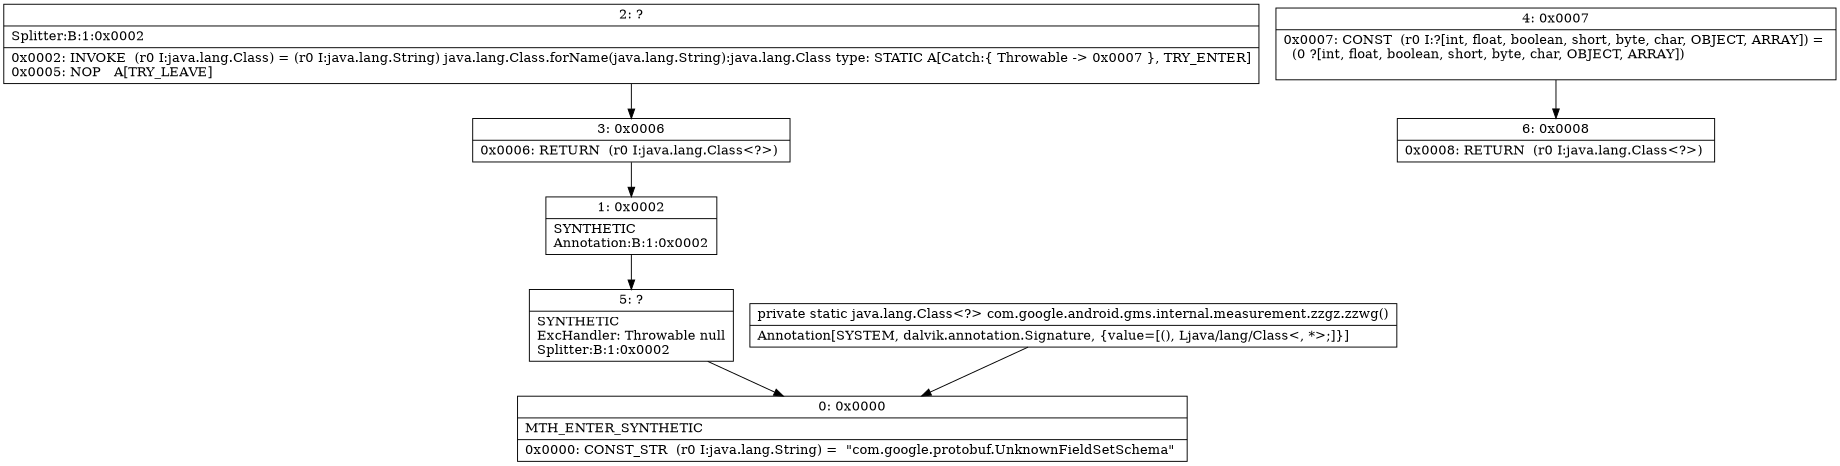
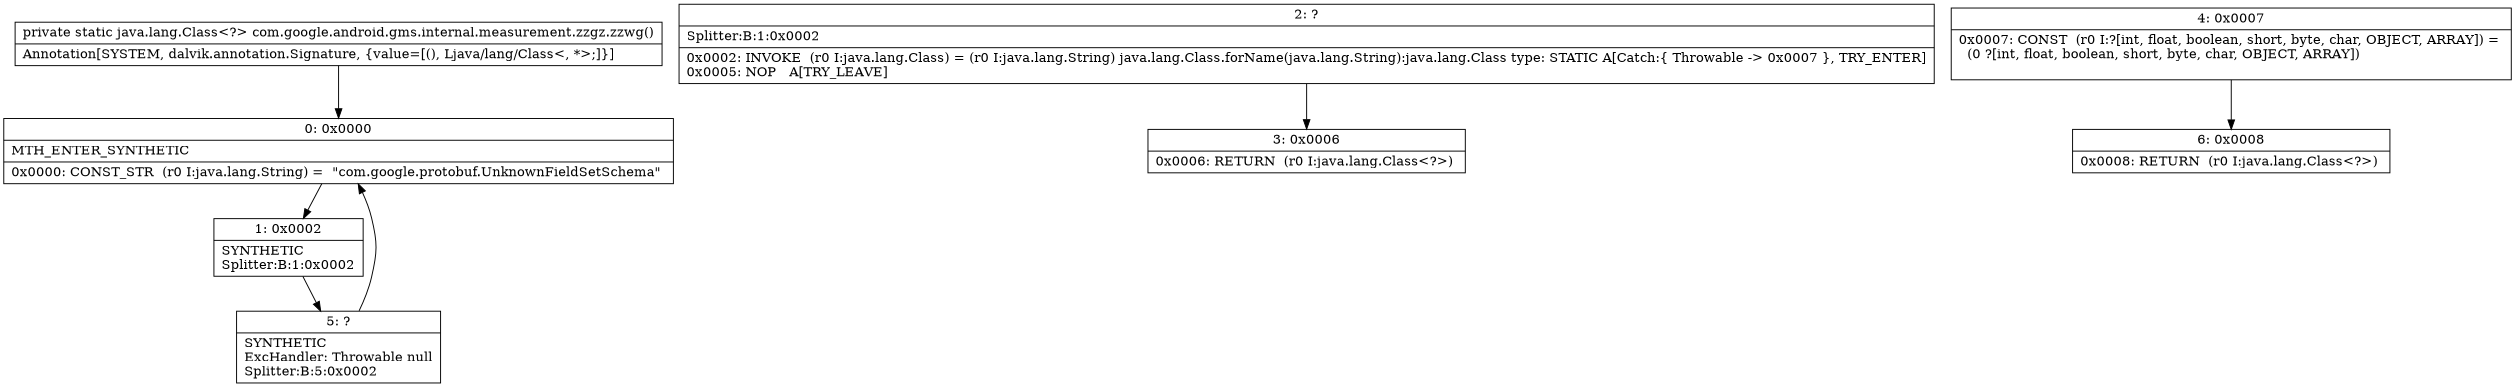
edge "3: 0x0006" -> "1: 0x0002": now "0: 0x0000" -> "1: 0x0002"
node "1: 0x0002": text "Annotation:B:1:0x0002" -> "Splitter:B:1:0x0002"
node "5: ?": text "Splitter:B:1:0x0002" -> "Splitter:B:5:0x0002"
